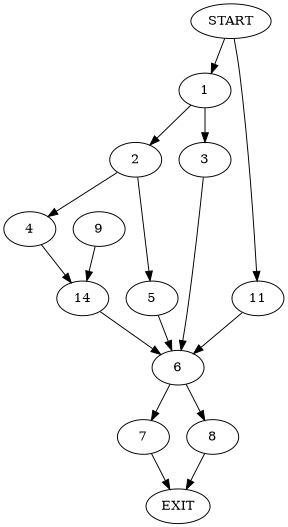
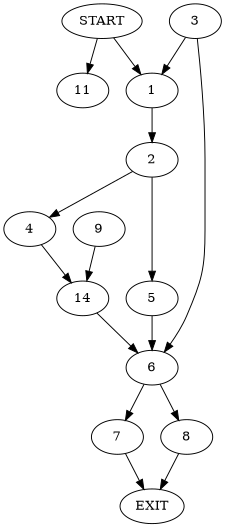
edge "1" -> "3": reversed
edge "11" -> "6": removed
